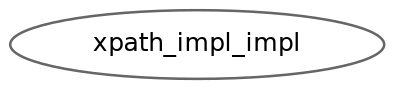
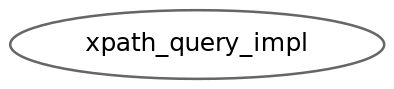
node "xpath_impl_impl": label "xpath_impl_impl" -> "xpath_query_impl"
